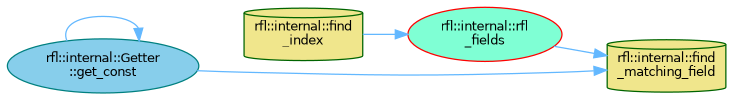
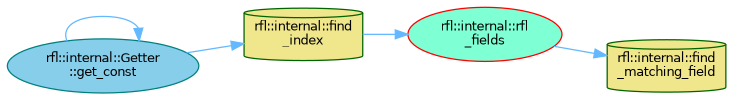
edge "rfl::internal::Getter ::get_const" -> "rfl::internal::find _matching_field": now "rfl::internal::Getter ::get_const" -> "rfl::internal::find _index"
